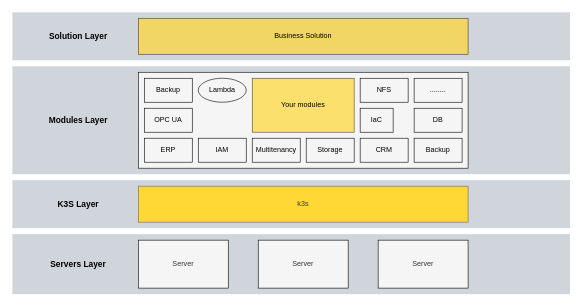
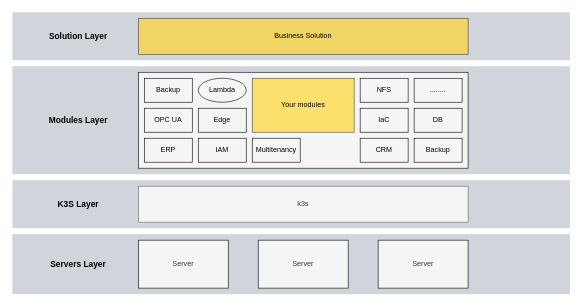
node "Edge": added
node "IaC": size 33x24 -> 48x24
node "Storage": removed
node "k3s": fillcolor #ffd835 -> #f5f5f5
